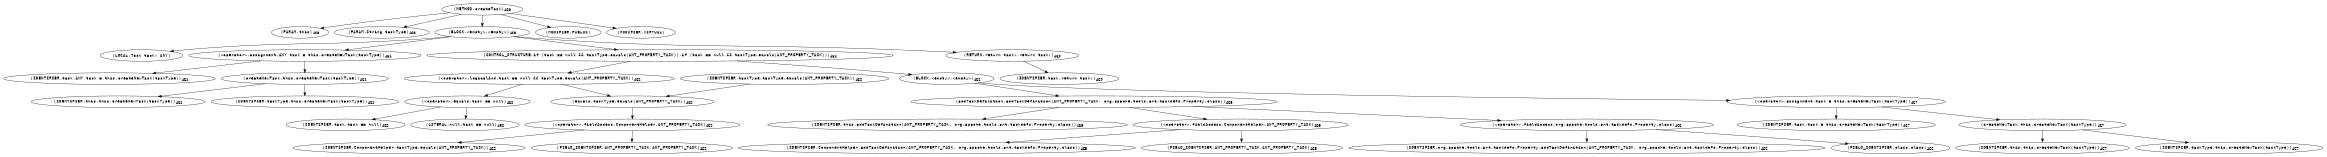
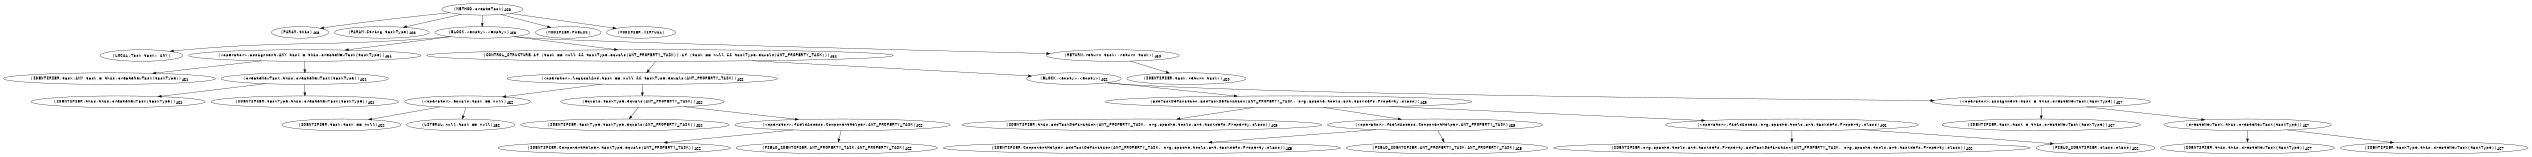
edge "(IDENTIFIER,taskType,taskType.equals(ANT_PROPERTY_TASK))" -> "(equals,taskType.equals(ANT_PROPERTY_TASK))": reversed
